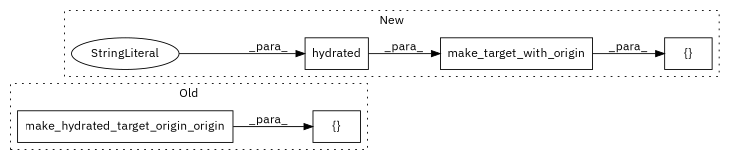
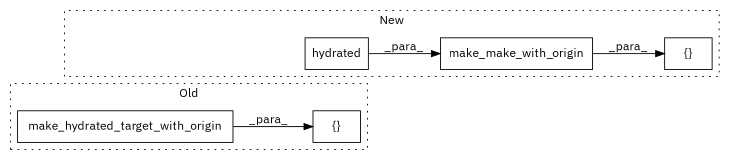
node "StringLiteral": removed
node "make_target_with_origin": label "make_target_with_origin" -> "make_make_with_origin"
node "make_hydrated_target_origin_origin": label "make_hydrated_target_origin_origin" -> "make_hydrated_target_with_origin"
